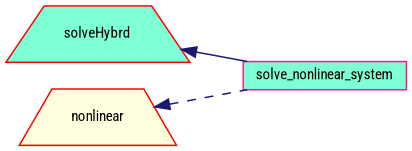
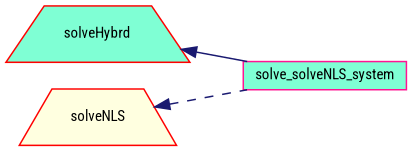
node "solve_nonlinear_system": label "solve_nonlinear_system" -> "solve_solveNLS_system"
node "nonlinear": label "nonlinear" -> "solveNLS"
